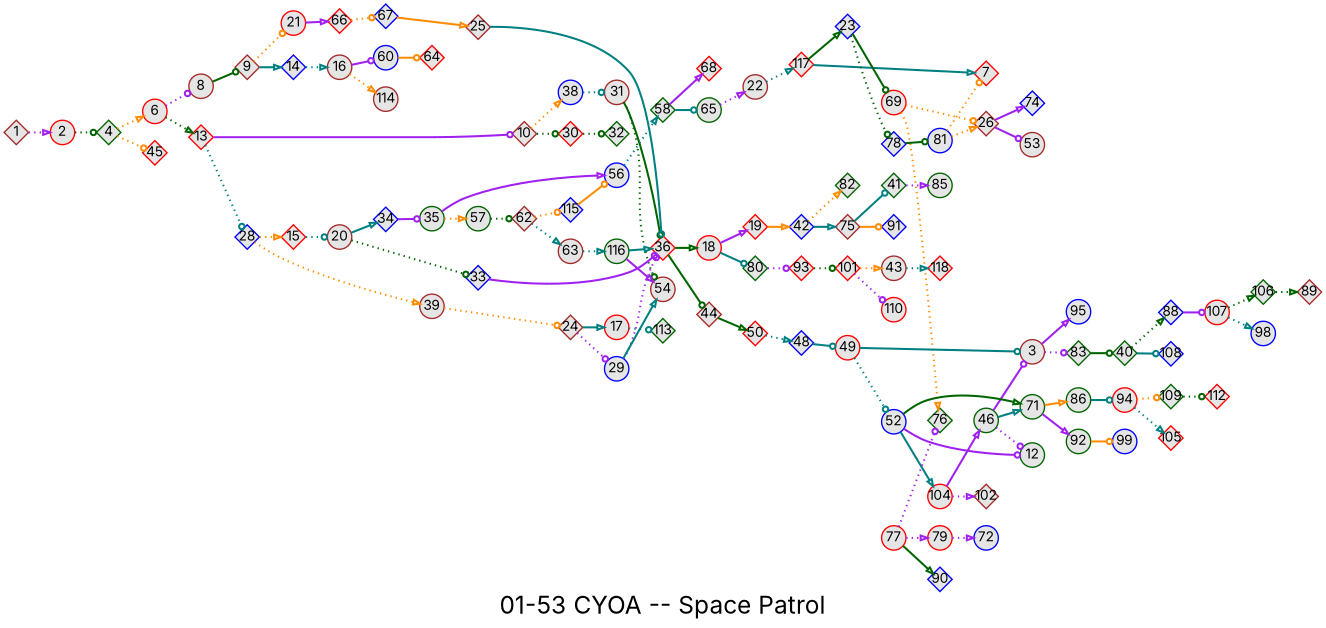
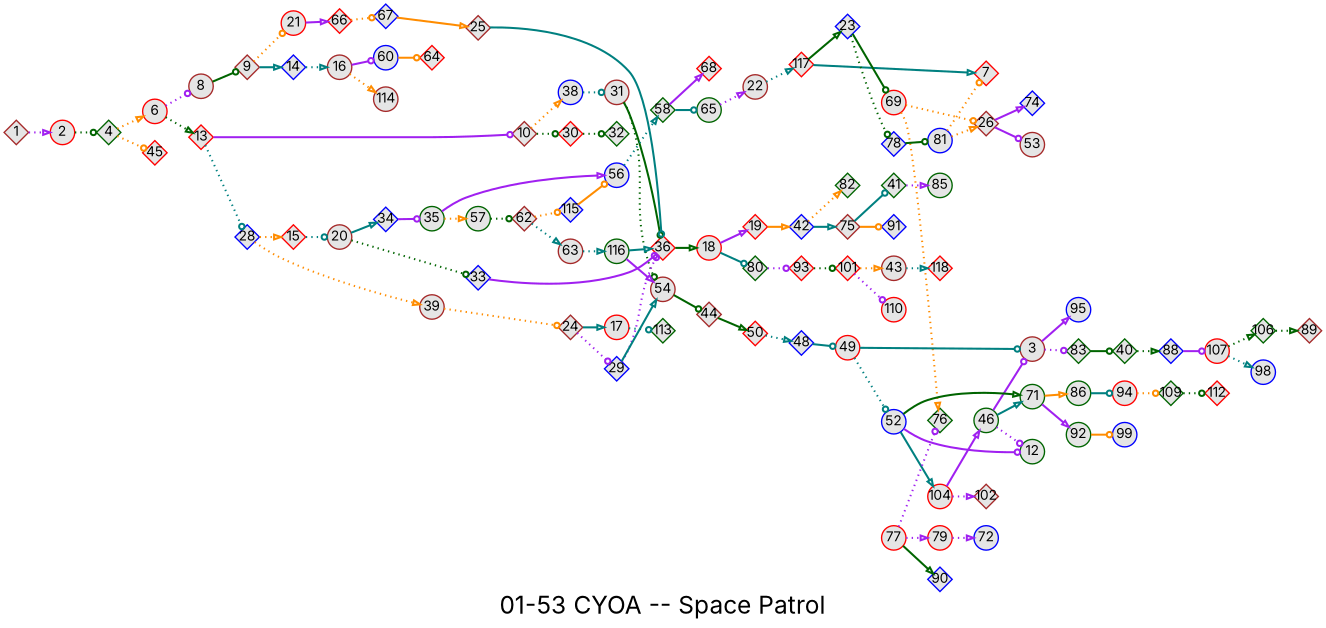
edge "36" -> "44": now "54" -> "44"
node "108": removed
node "29": shape circle -> diamond
node "105": removed
